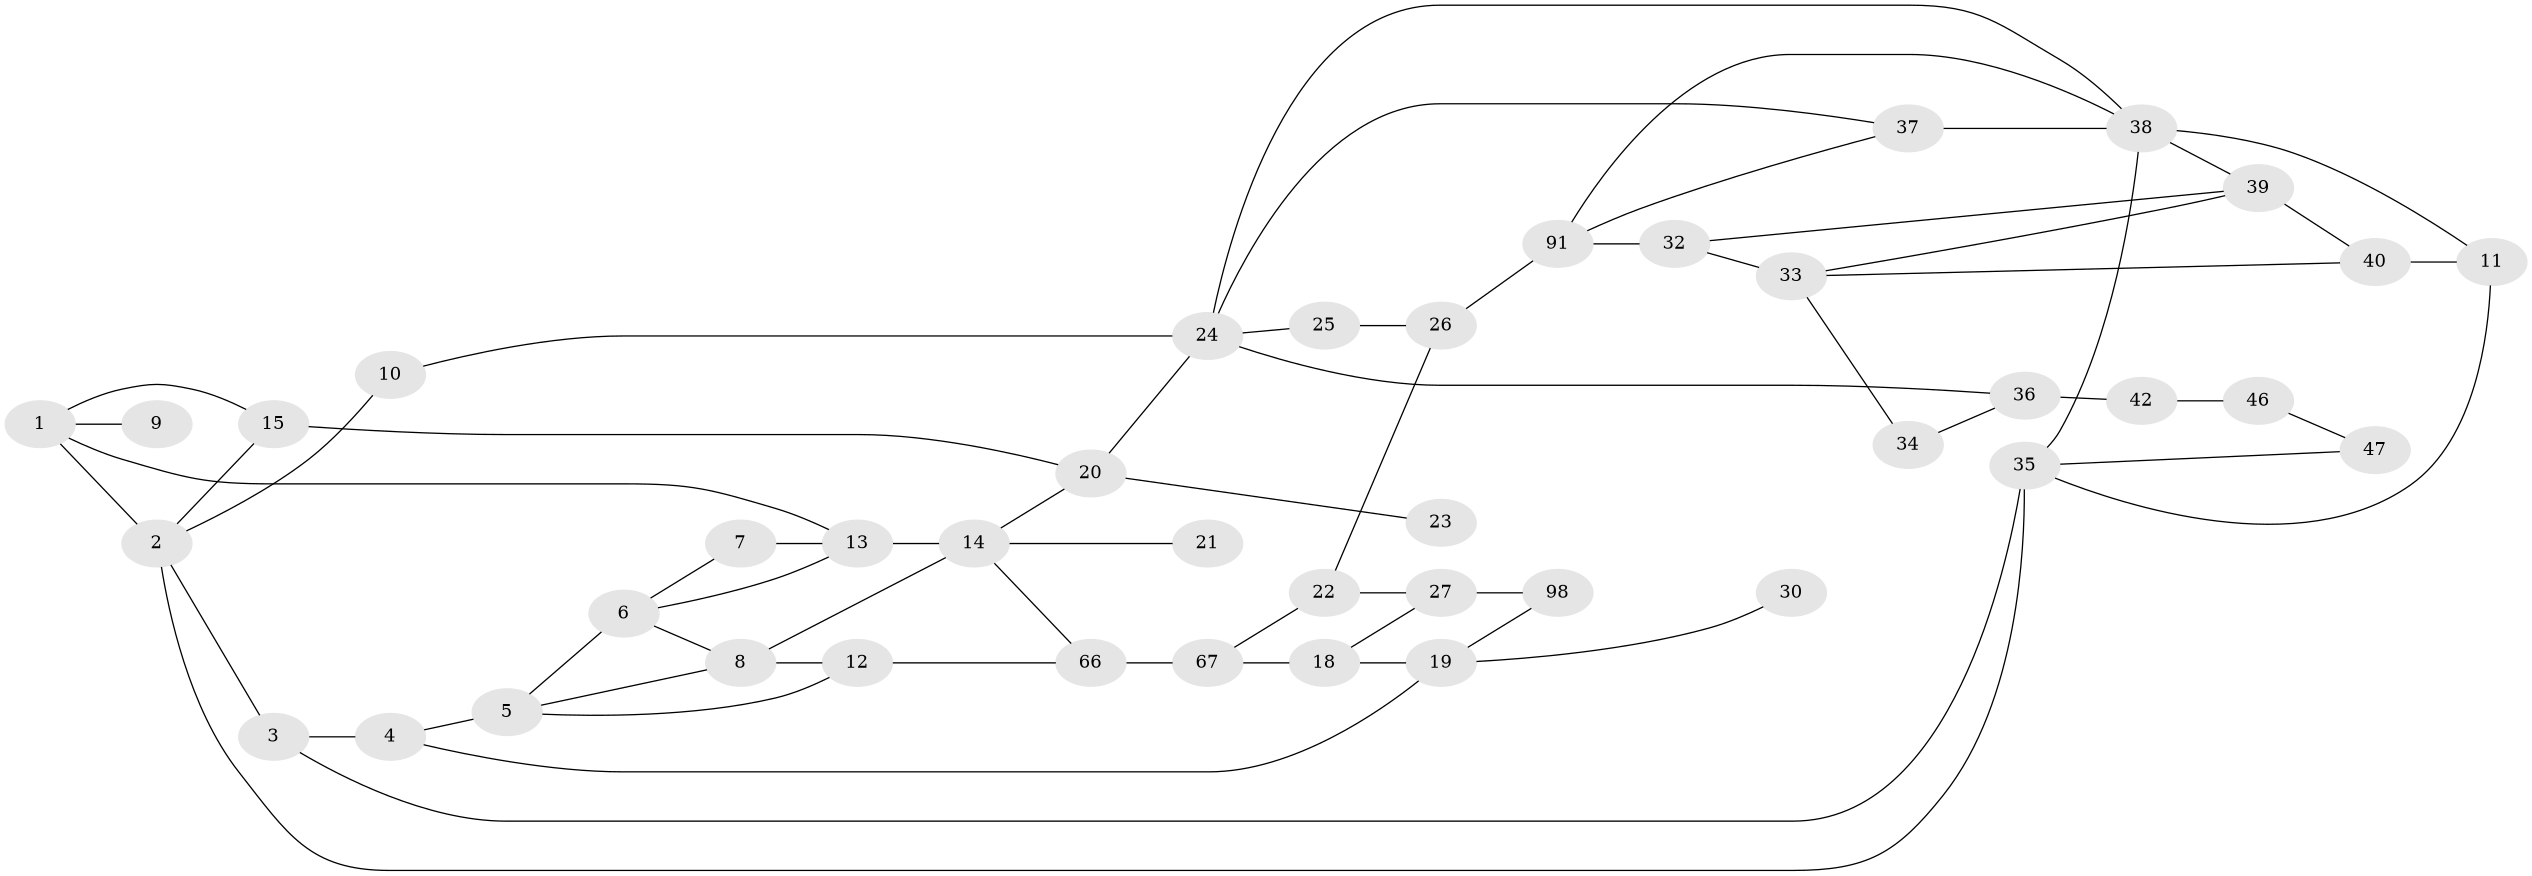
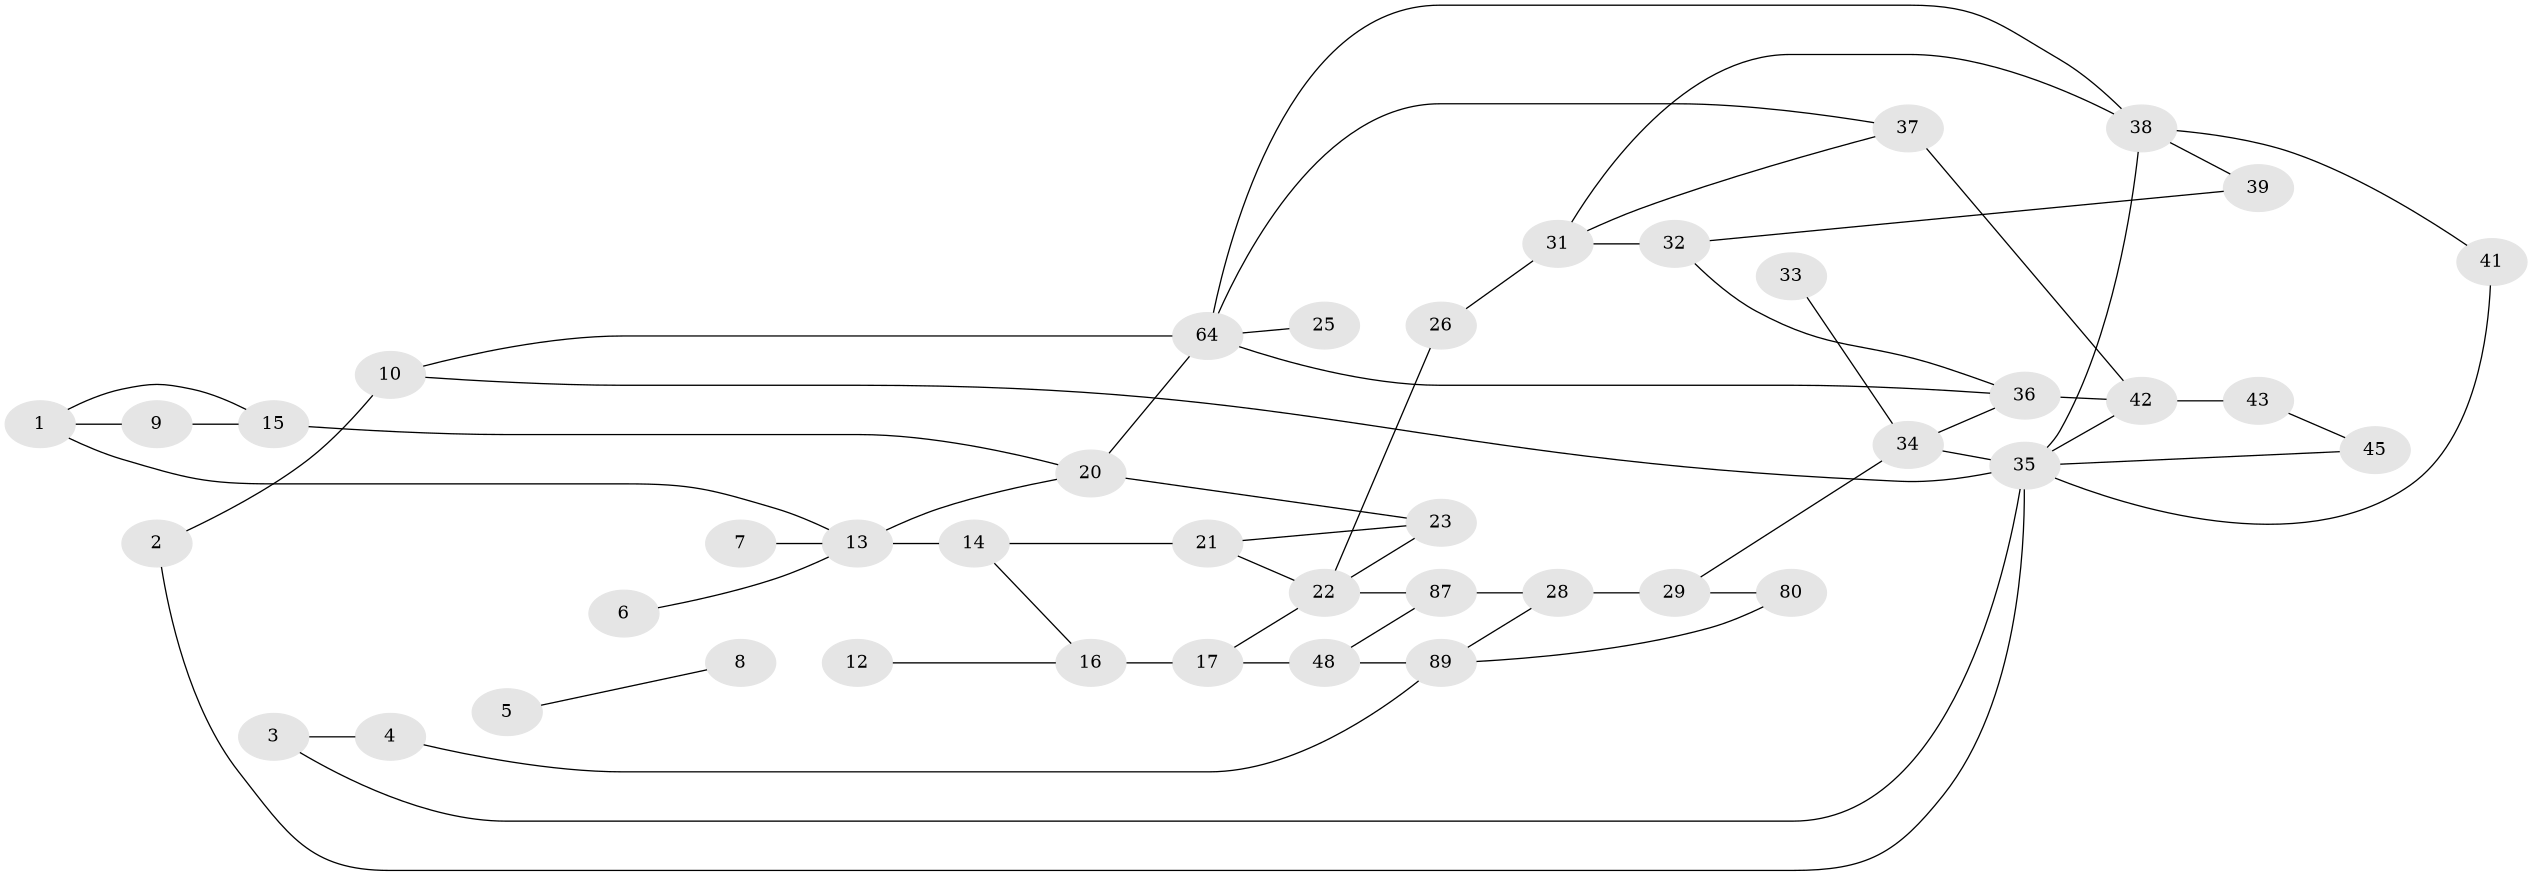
edge "37" -- "38": now "37" -- "42"
edge "39" -- "33": removed
node "91": label "91" -> "31"
edge "32" -- "33": now "32" -- "36"
node "40": removed
node "11": label "11" -> "41"
edge "25" -- "26": removed
node "24": label "24" -> "64"
node "46": label "46" -> "43"
edge "10" -- "35": added
edge "42" -- "35": added
node "47": label "47" -> "45"
edge "34" -- "35": added
edge "1" -- "2": removed
edge "15" -- "2": now "15" -- "9"
edge "20" -- "14": now "20" -- "13"
edge "23" -- "21": added
edge "23" -- "22": added
edge "21" -- "22": added
edge "7" -- "6": removed
node "27": label "27" -> "87"
node "98": label "98" -> "28"
node "29": added
node "30": label "30" -> "80"
edge "14" -- "8": removed
edge "6" -- "8": removed
edge "2" -- "3": removed
edge "6" -- "5": removed
edge "8" -- "12": removed
node "66": label "66" -> "16"
node "67": label "67" -> "17"
node "18": label "18" -> "48"
node "19": label "19" -> "89"
edge "12" -- "5": removed
edge "5" -- "4": removed
